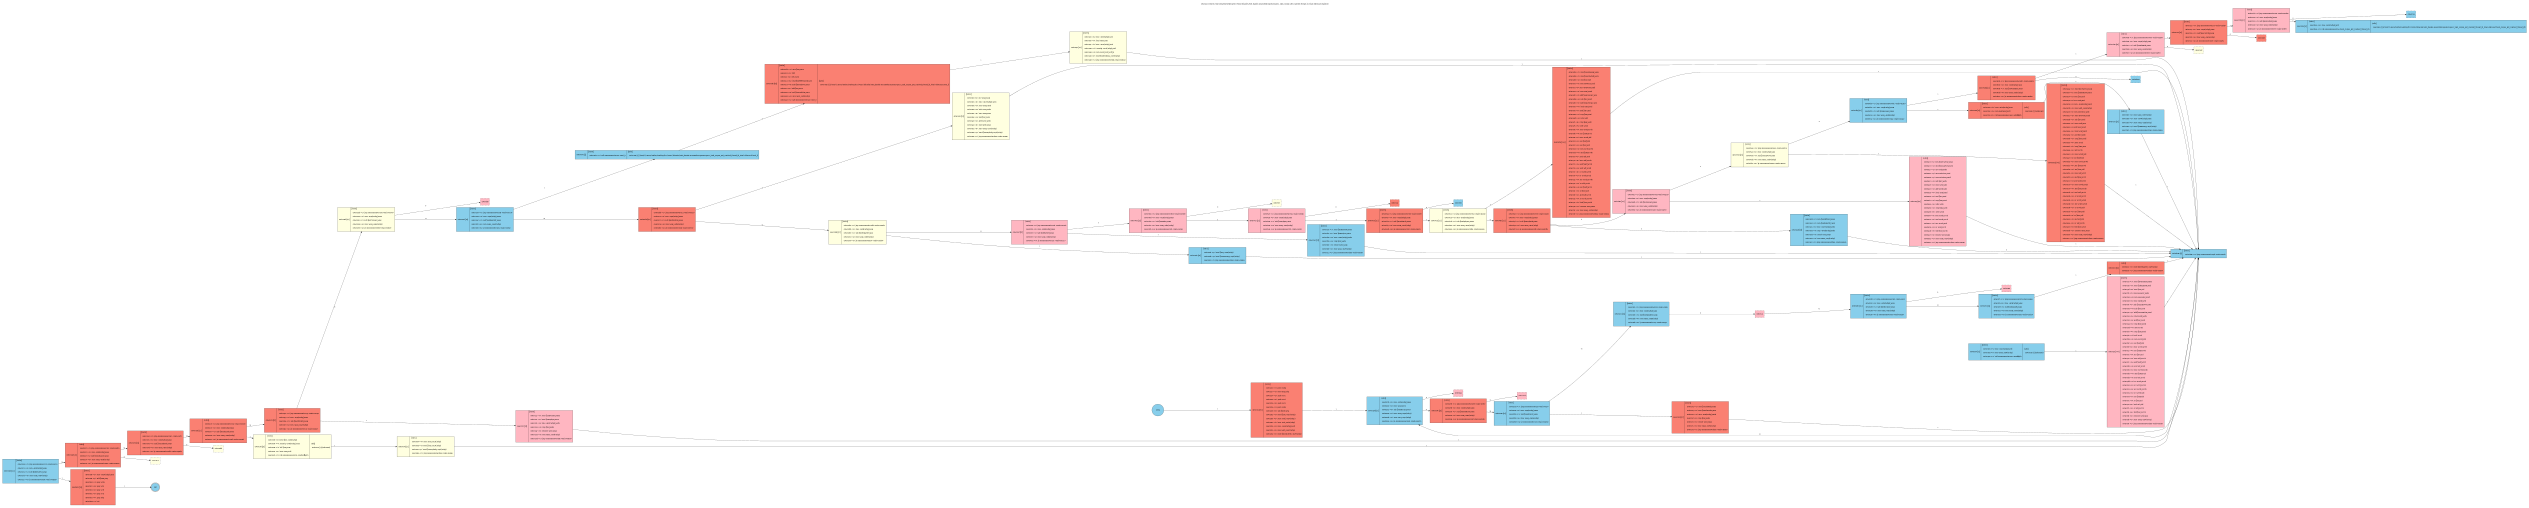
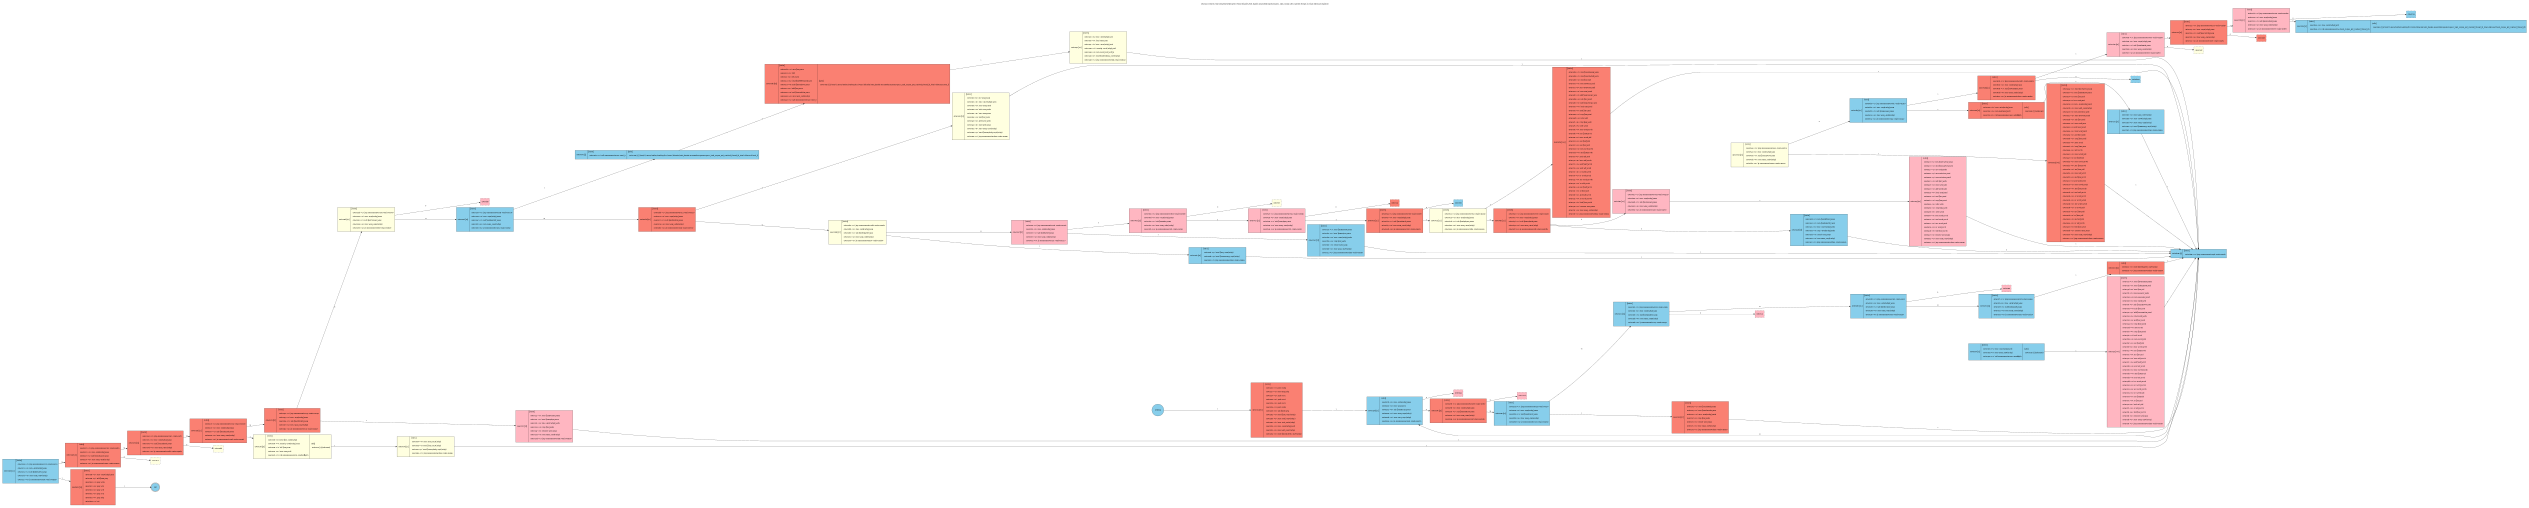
edge "0x401485 [25]" -> "0x40149e [25]": removed, label "3"
edge "0x4015c7" -> "0x4012dc [25]": now "0x4012c3 [25]" -> "0x4012dc [25]"
node "Entry": label "Entry" -> "Desktop"
